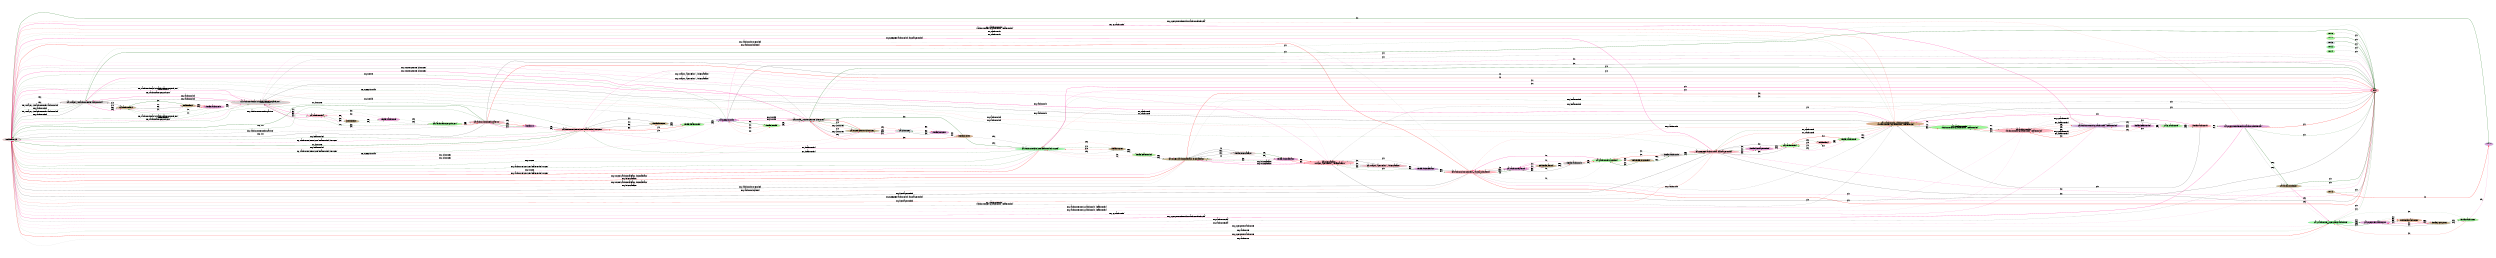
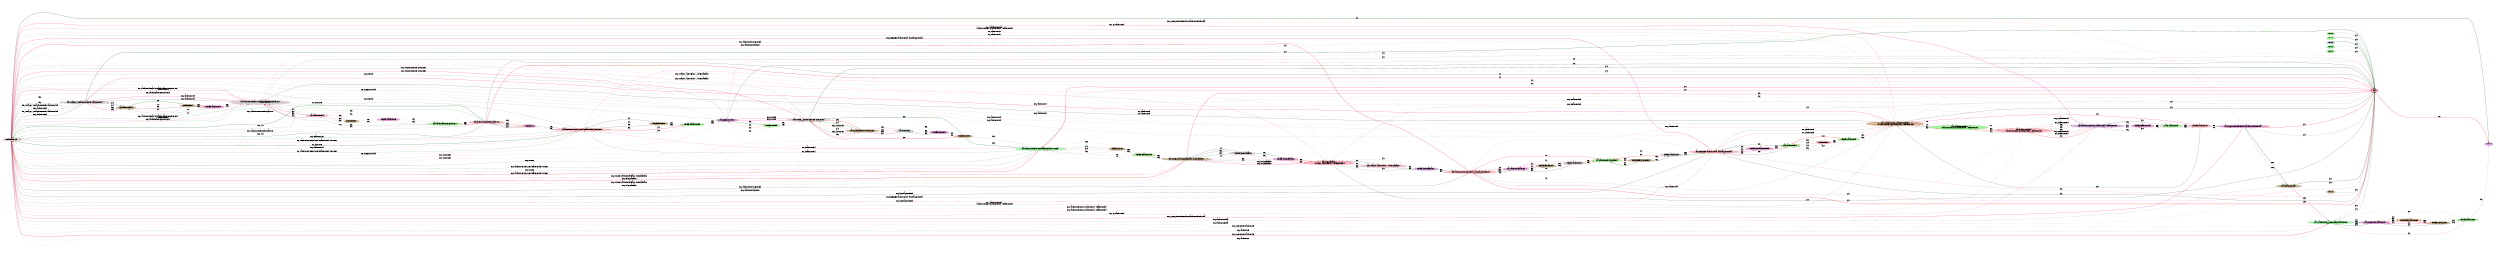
node "(Call,transform_tree.element())": label "(Call,transform_tree.element())" -> "(Call,transform_tree.clear())"
edge "1000142" -> "1000100": now "(Block,)" -> "1000100"
